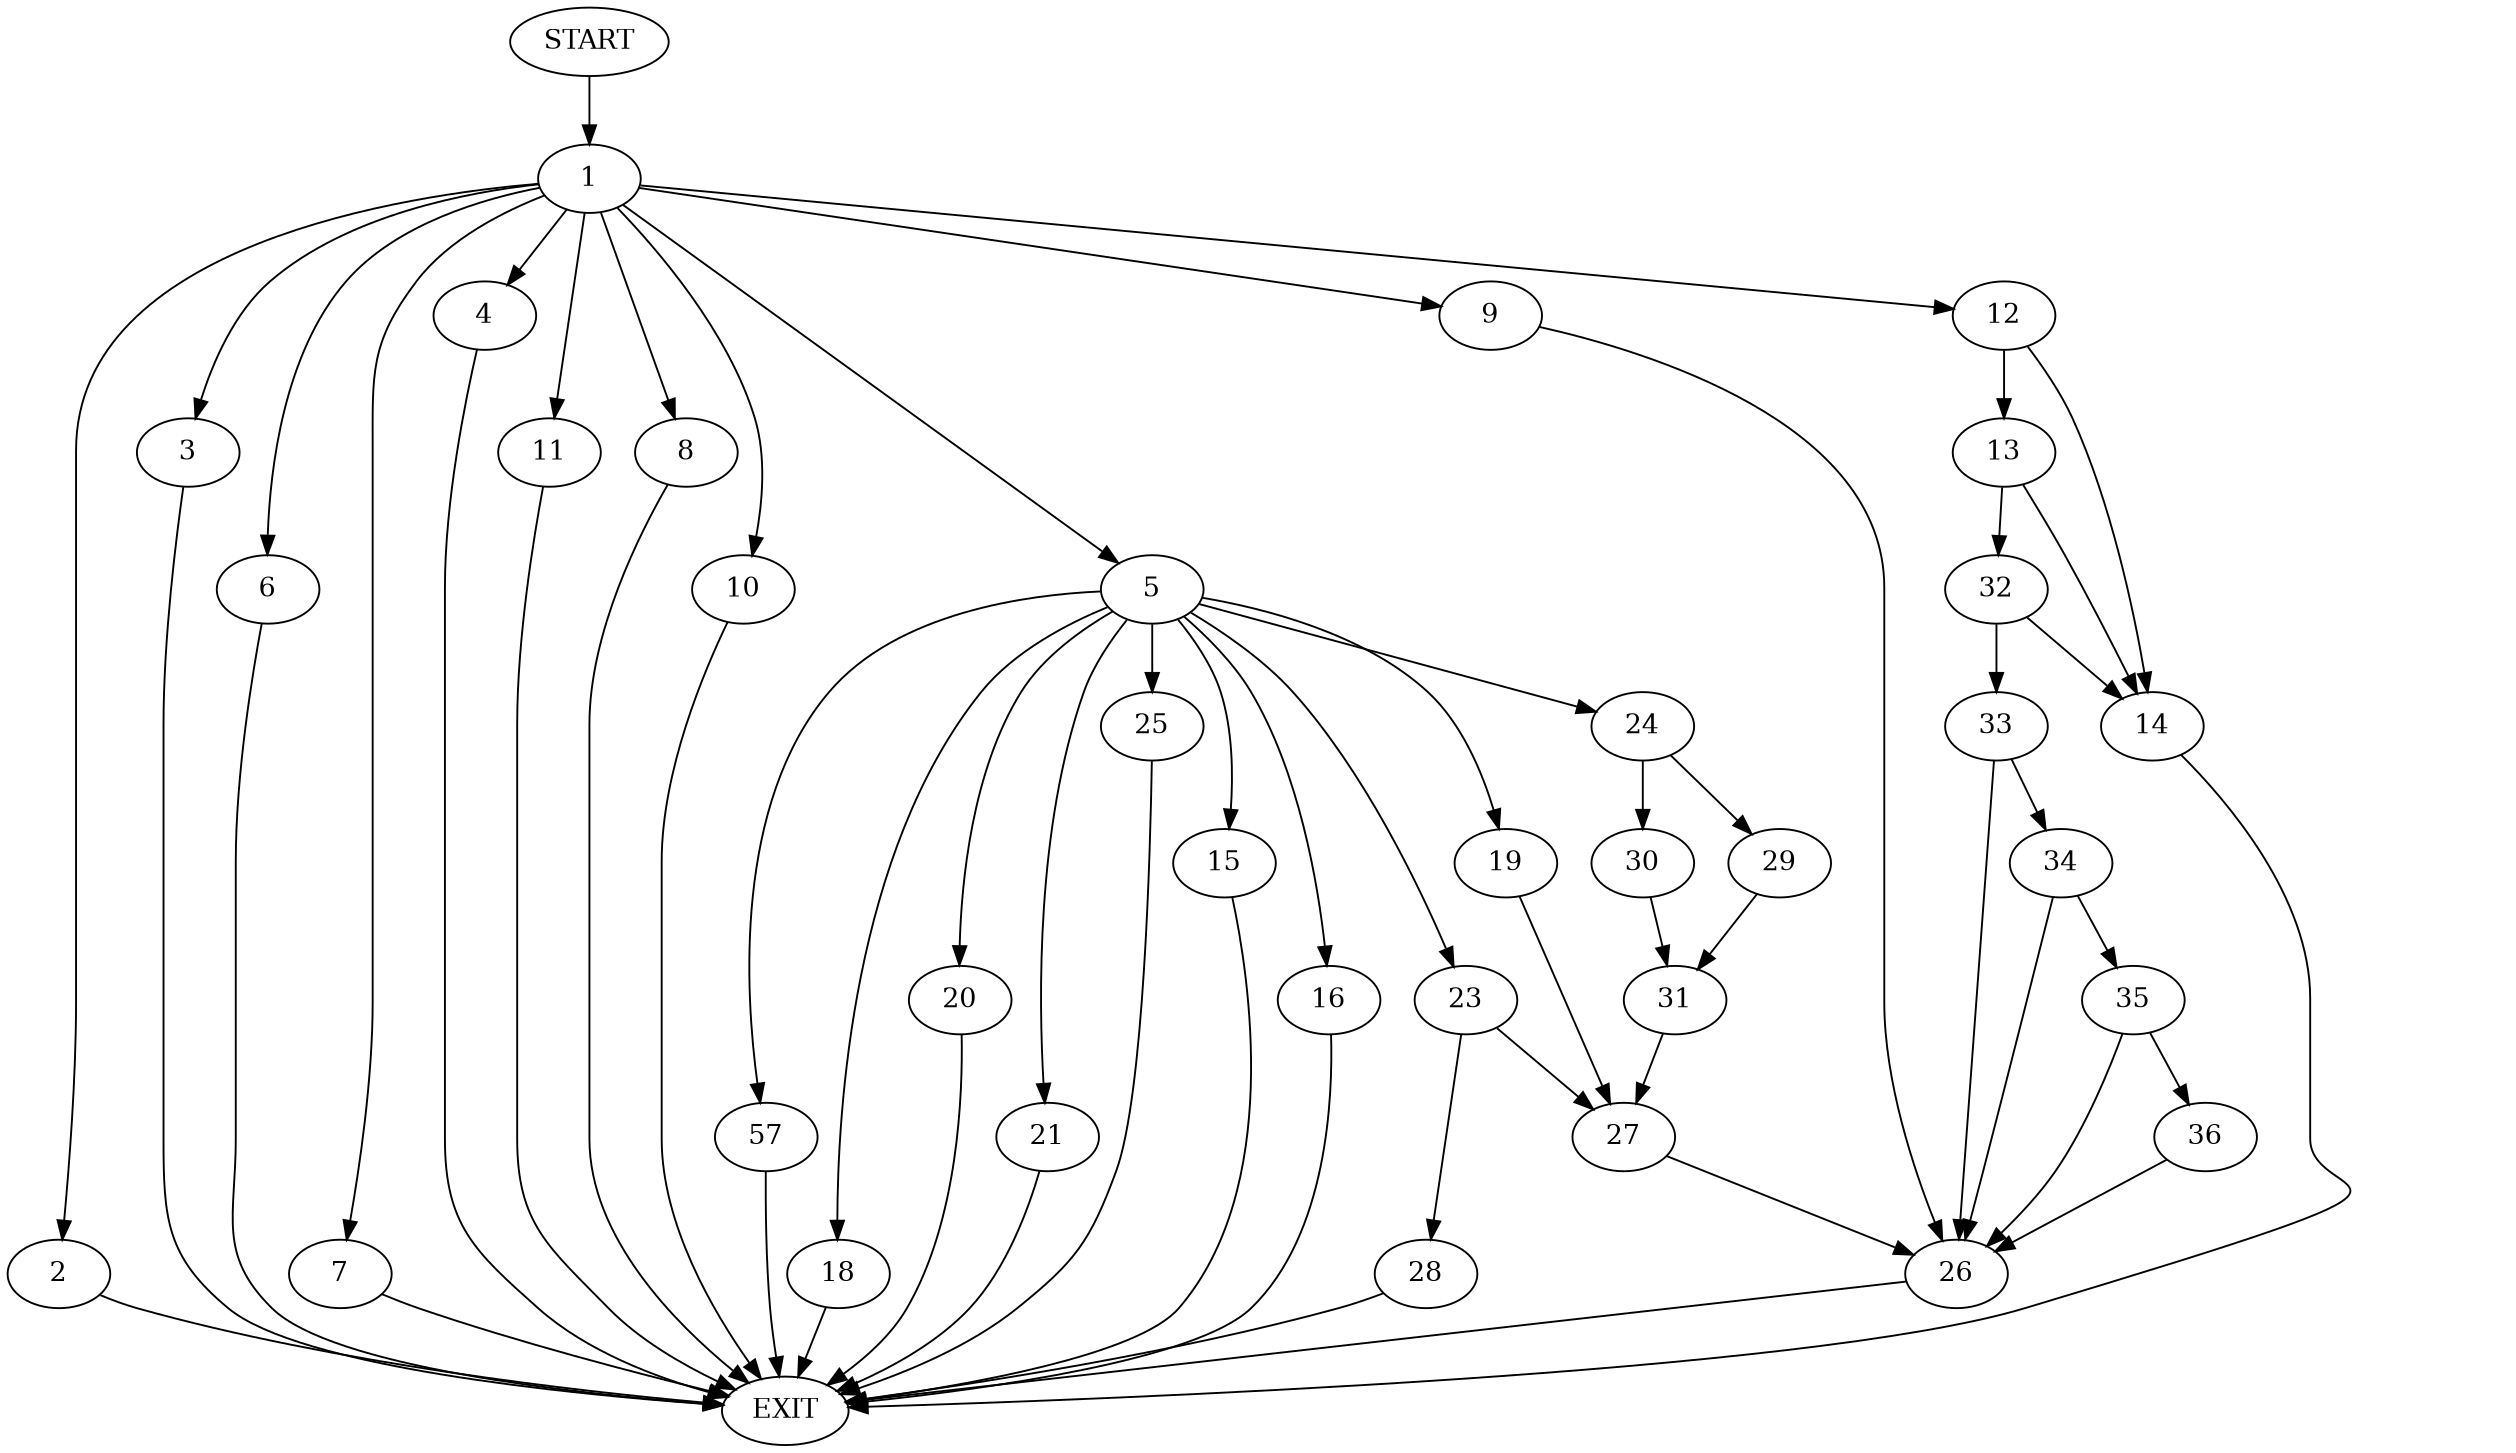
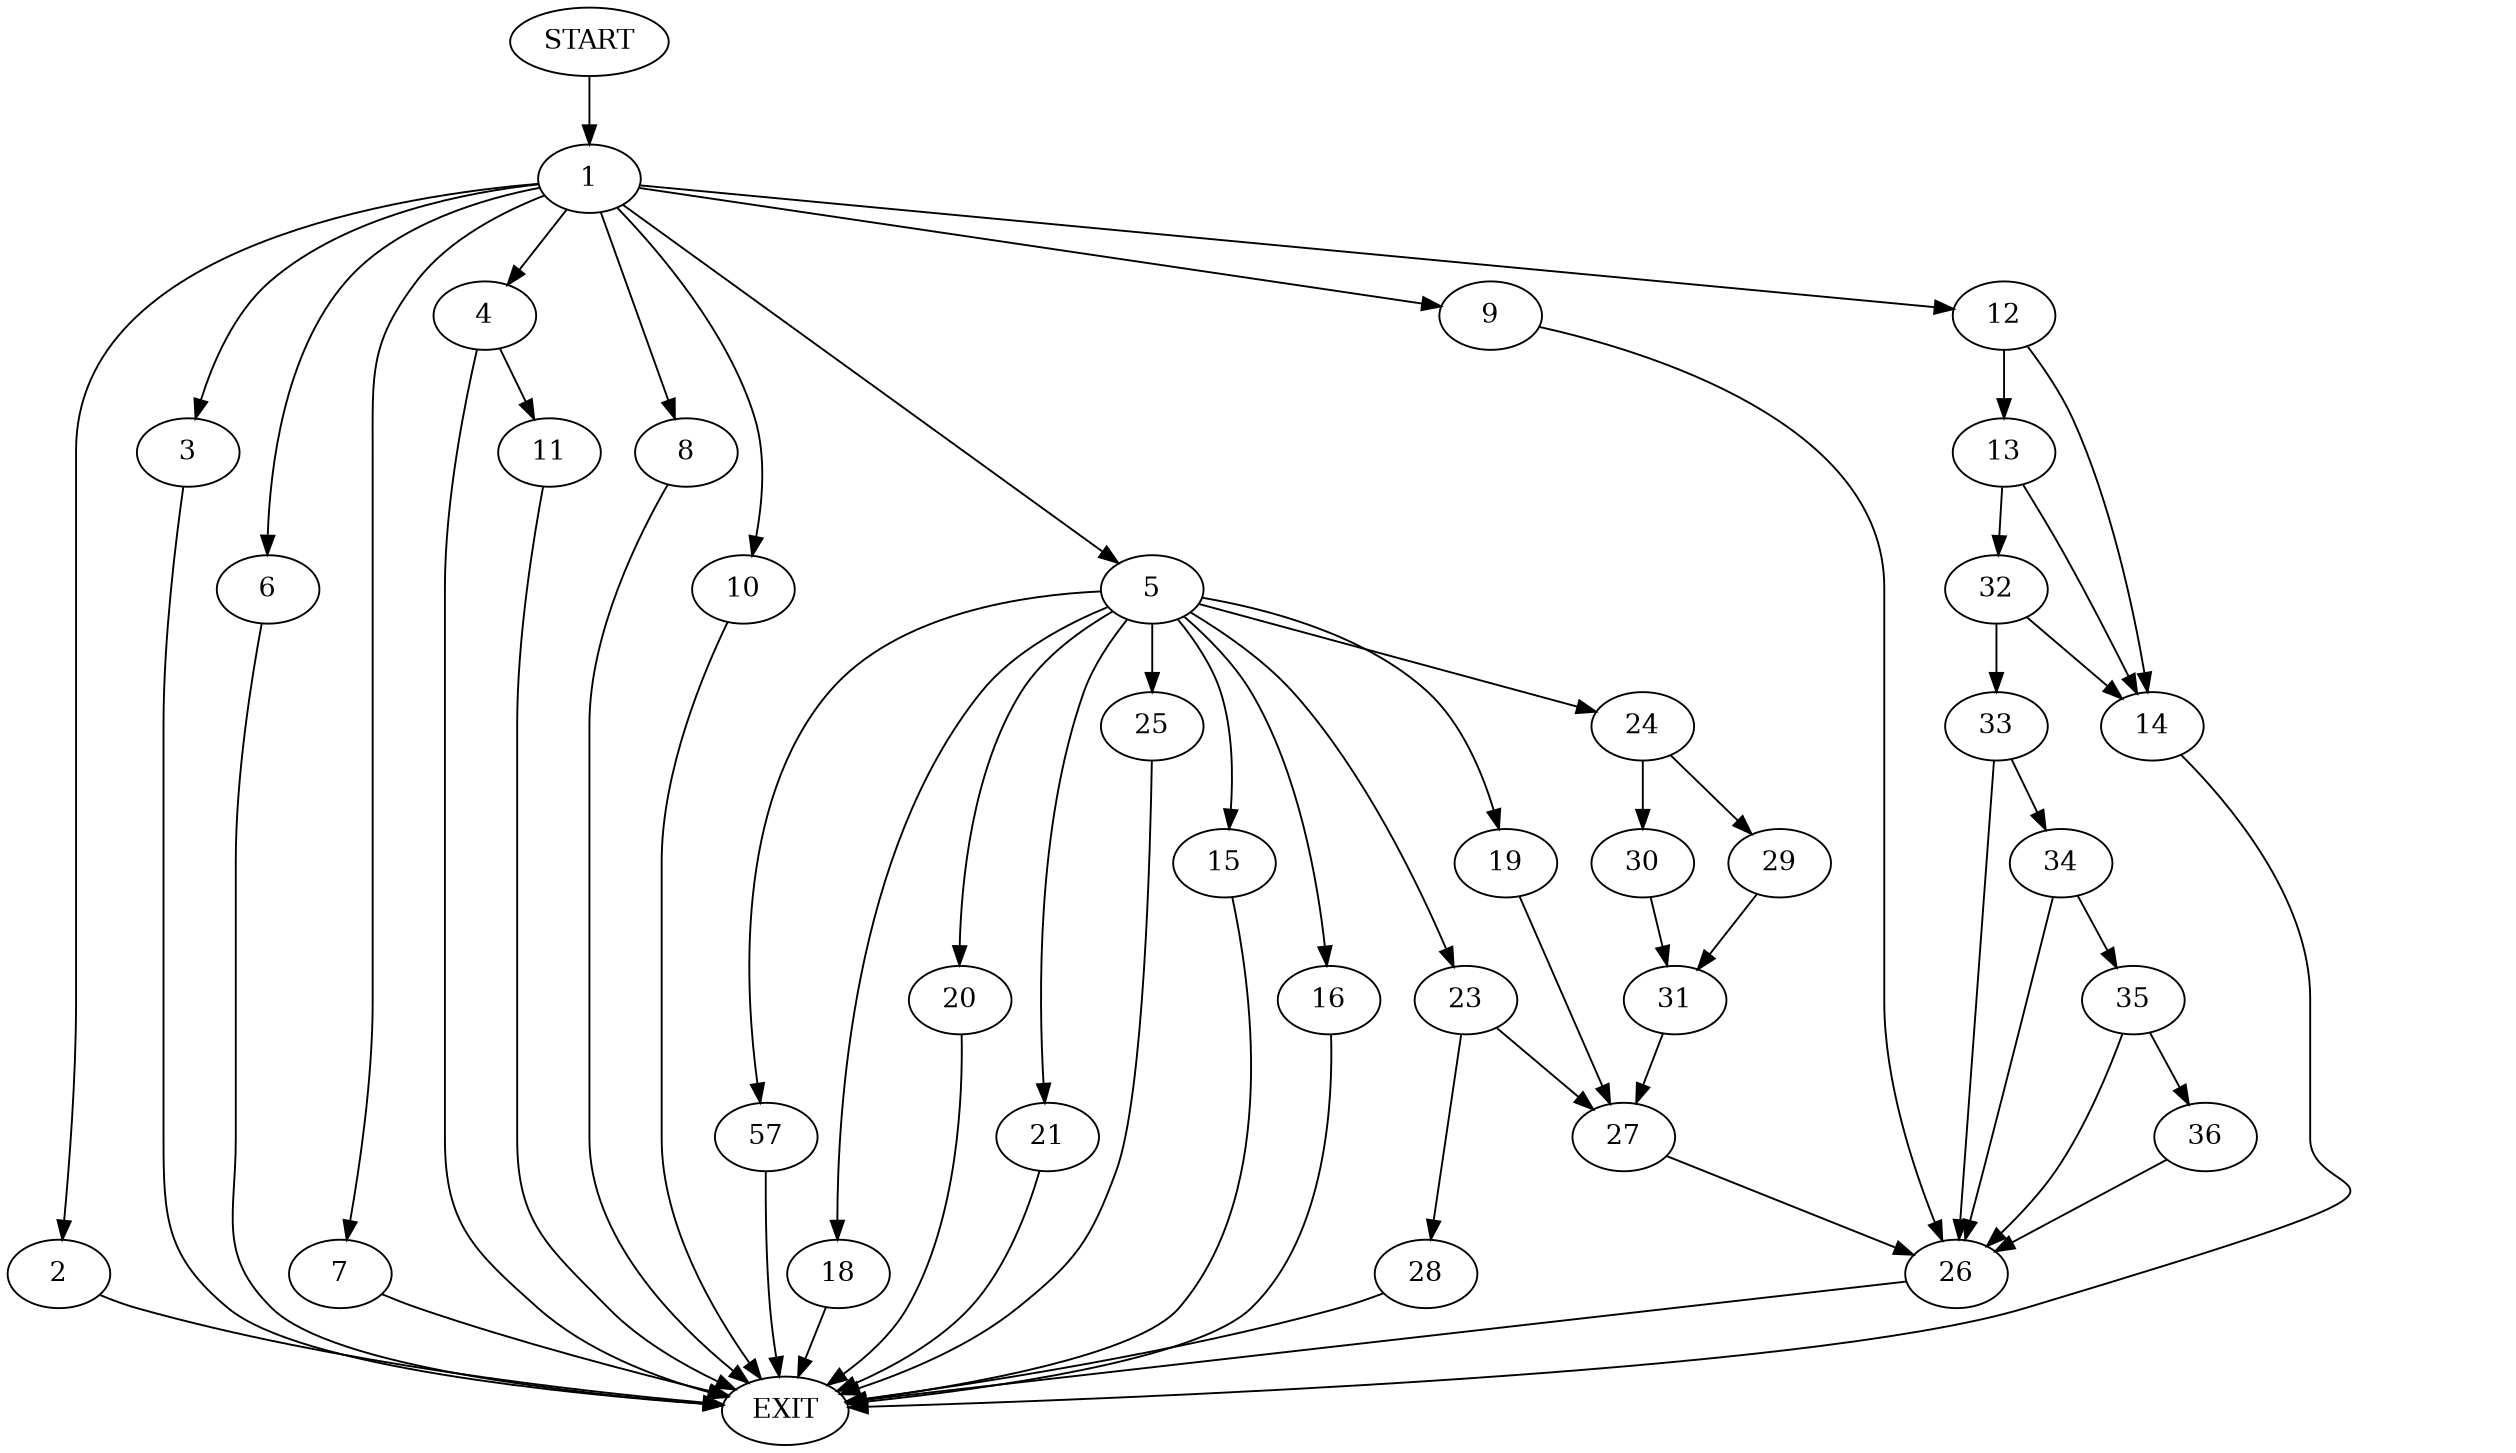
edge "1" -> "11": now "4" -> "11"
